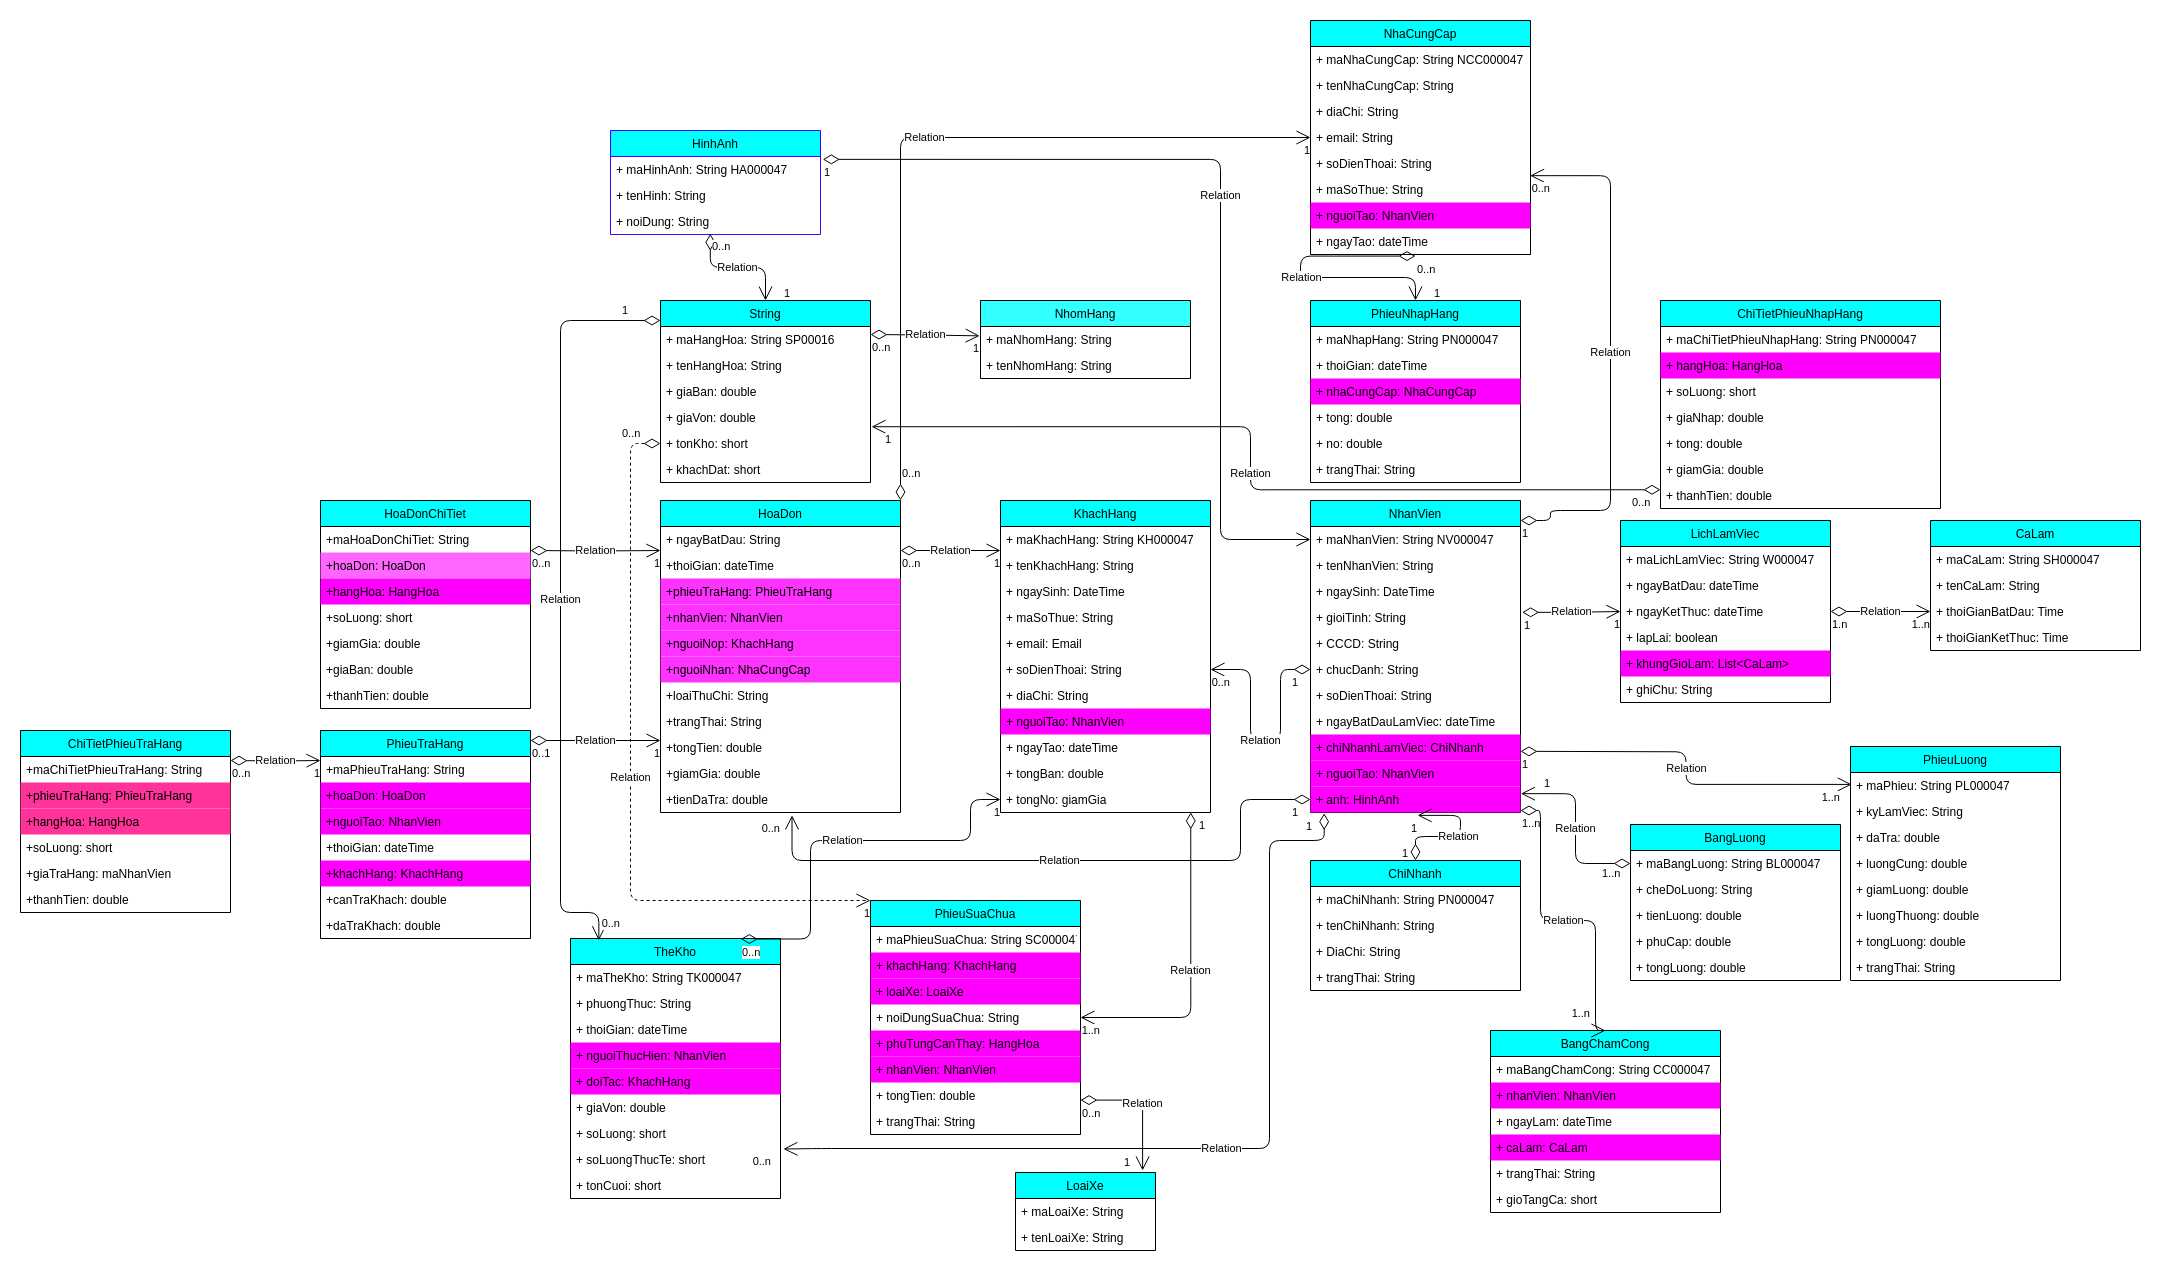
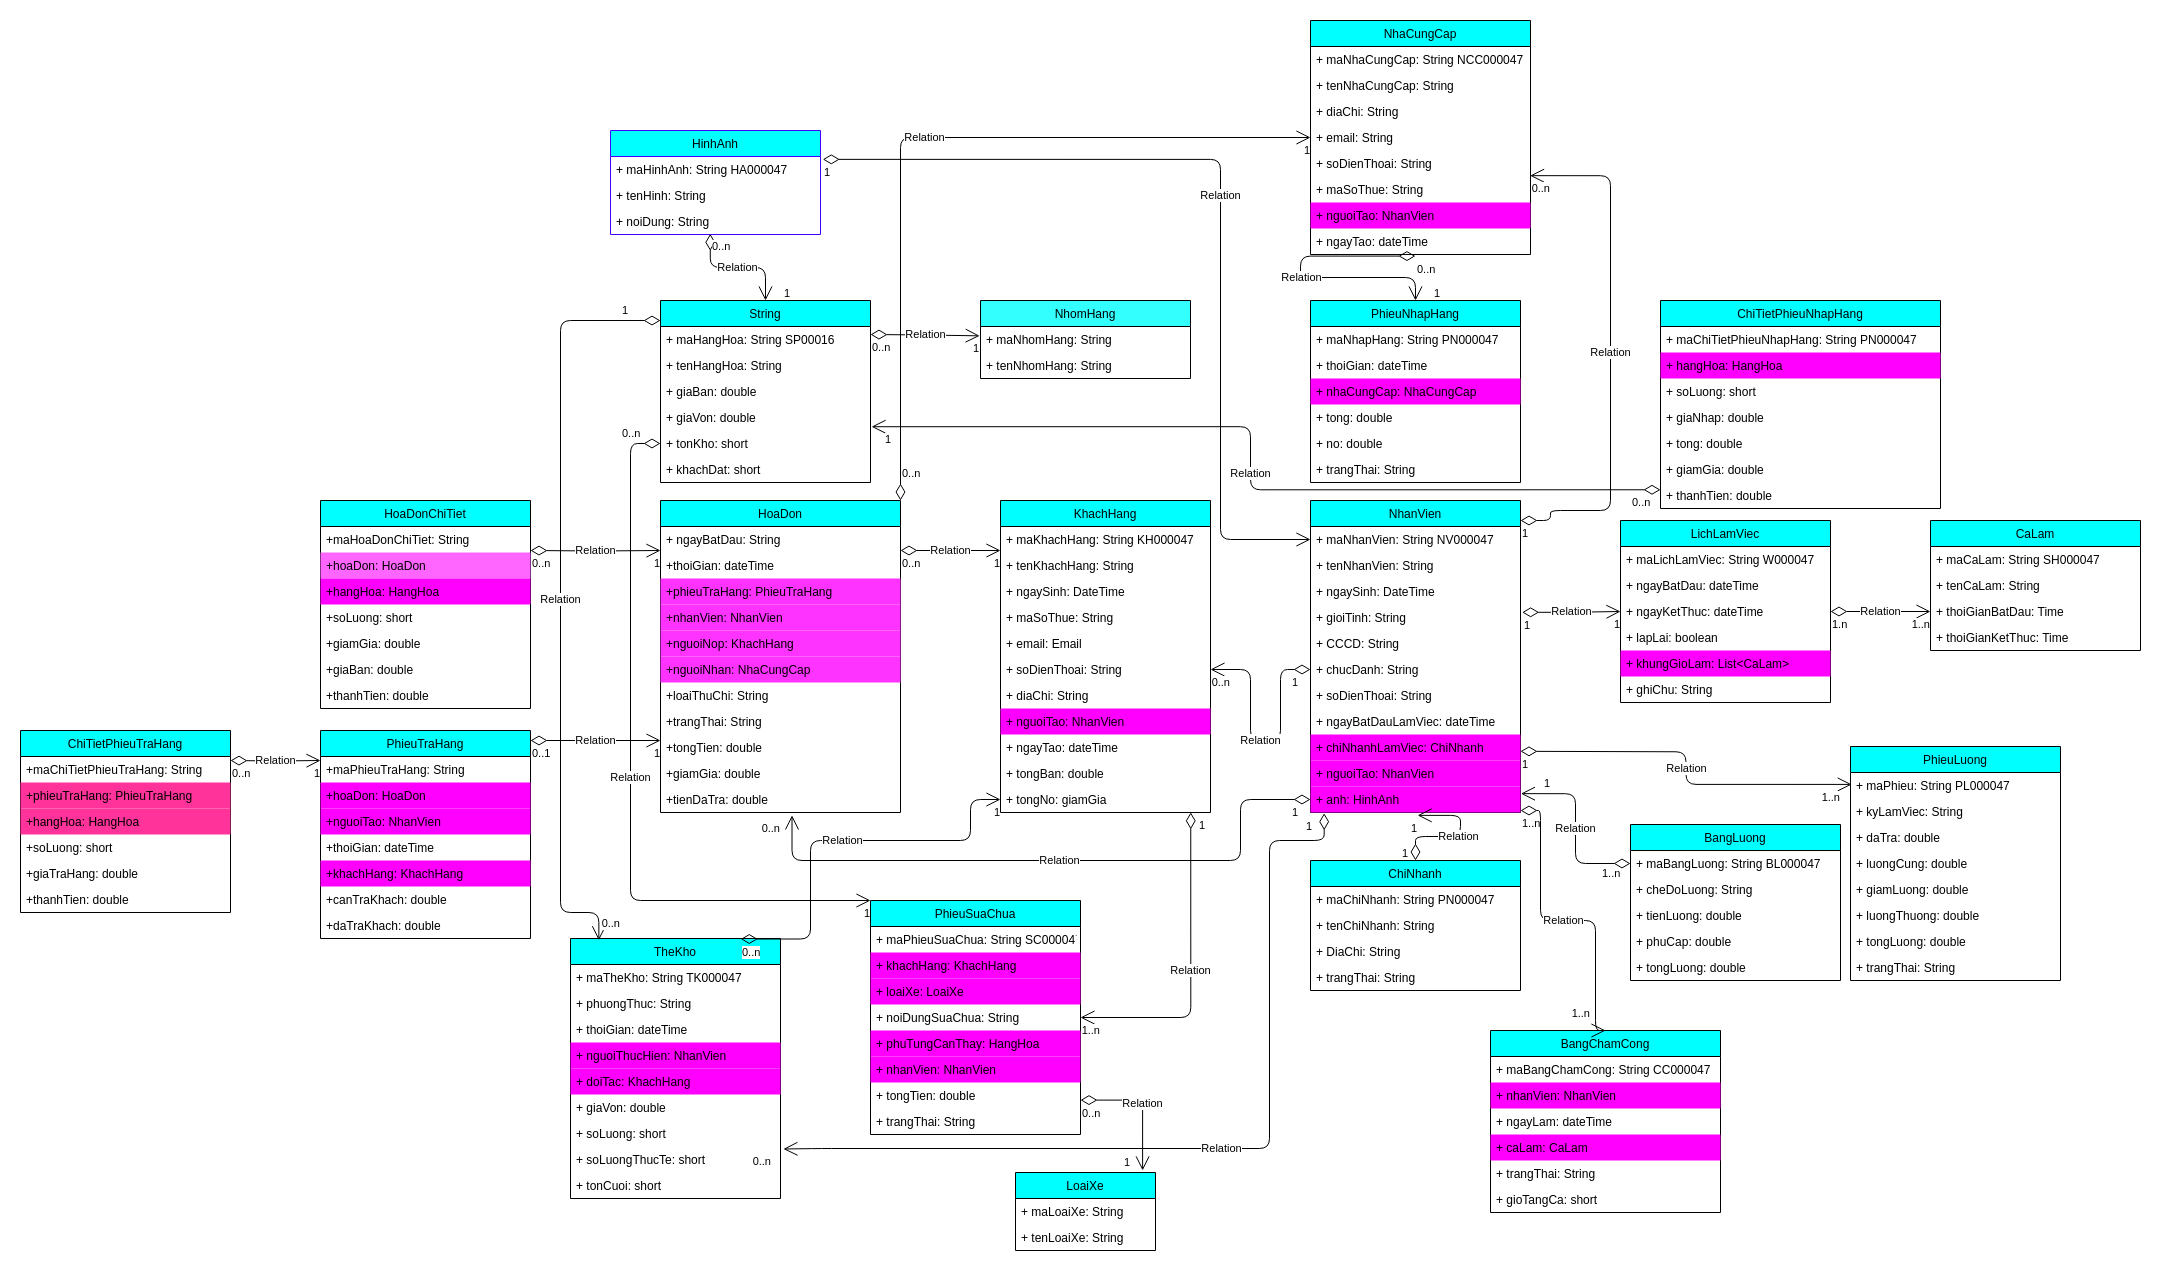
node "+giaTraHang: maNhanVien": label "+giaTraHang: maNhanVien" -> "+giaTraHang: double"
edge "+ tonKho: short" -- "PhieuSuaChua": style dashed -> solid
